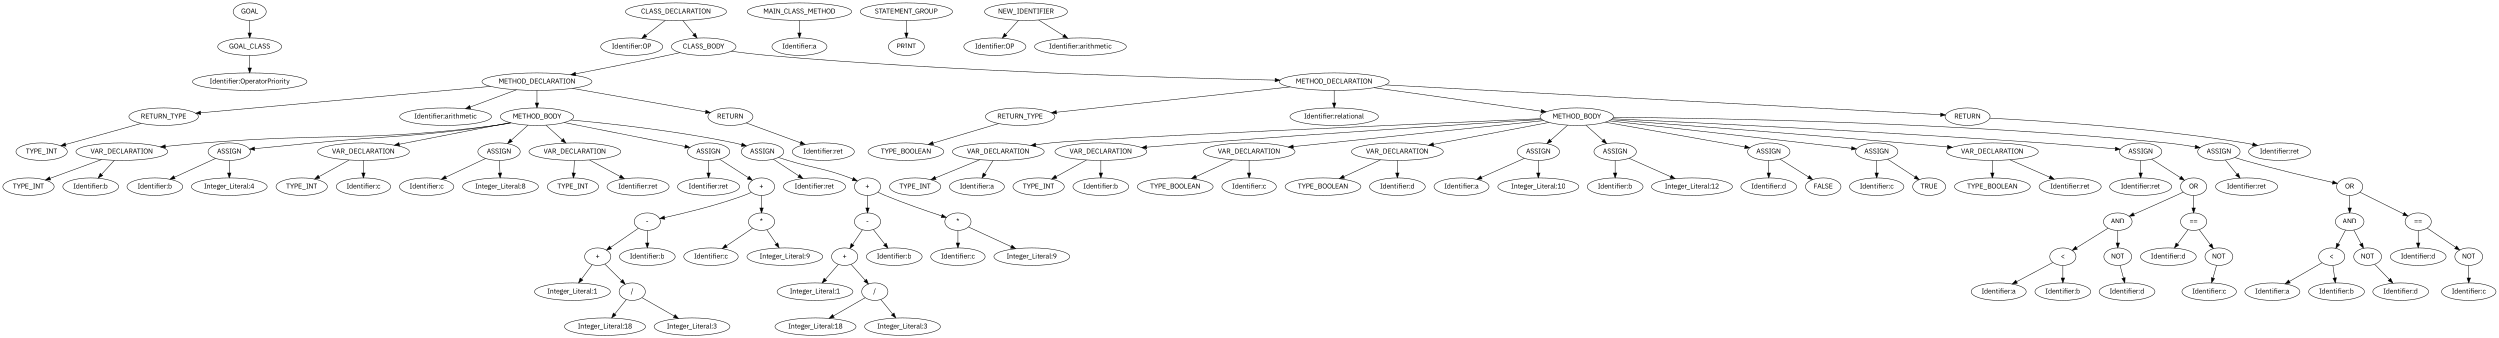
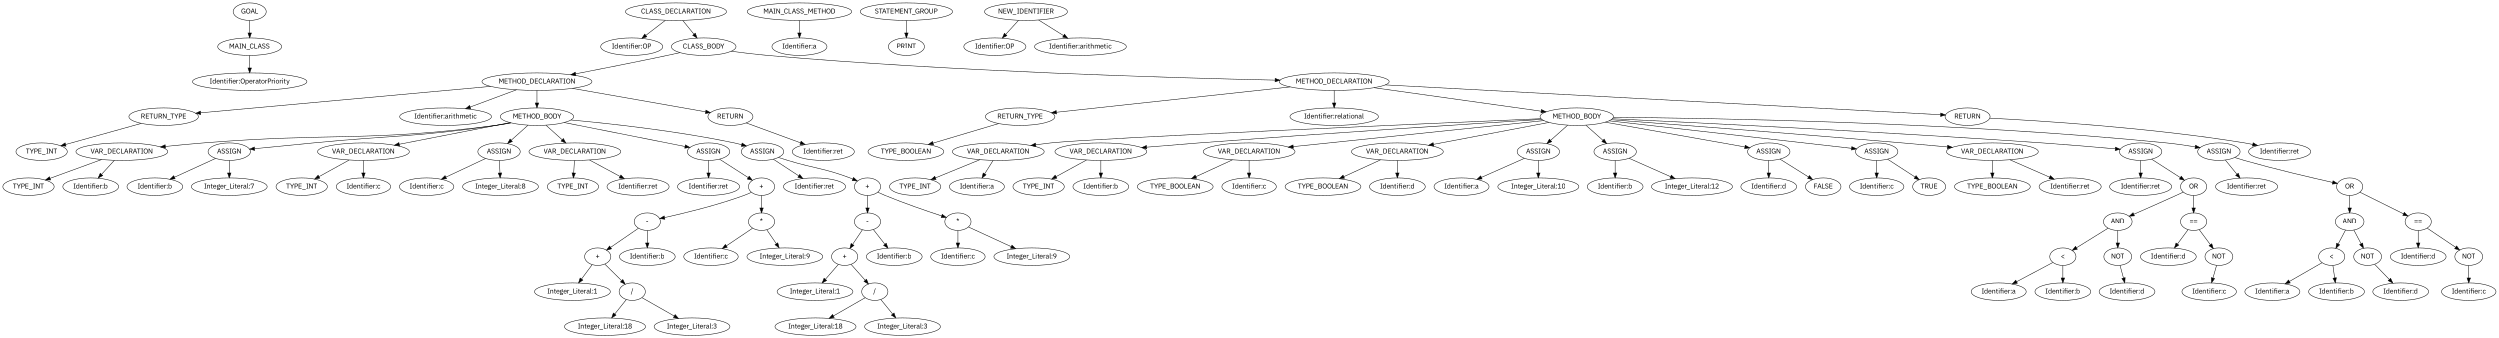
node "GOAL_CLASS": label "GOAL_CLASS" -> "MAIN_CLASS"
node "Integer_Literal:4": label "Integer_Literal:4" -> "Integer_Literal:7"
